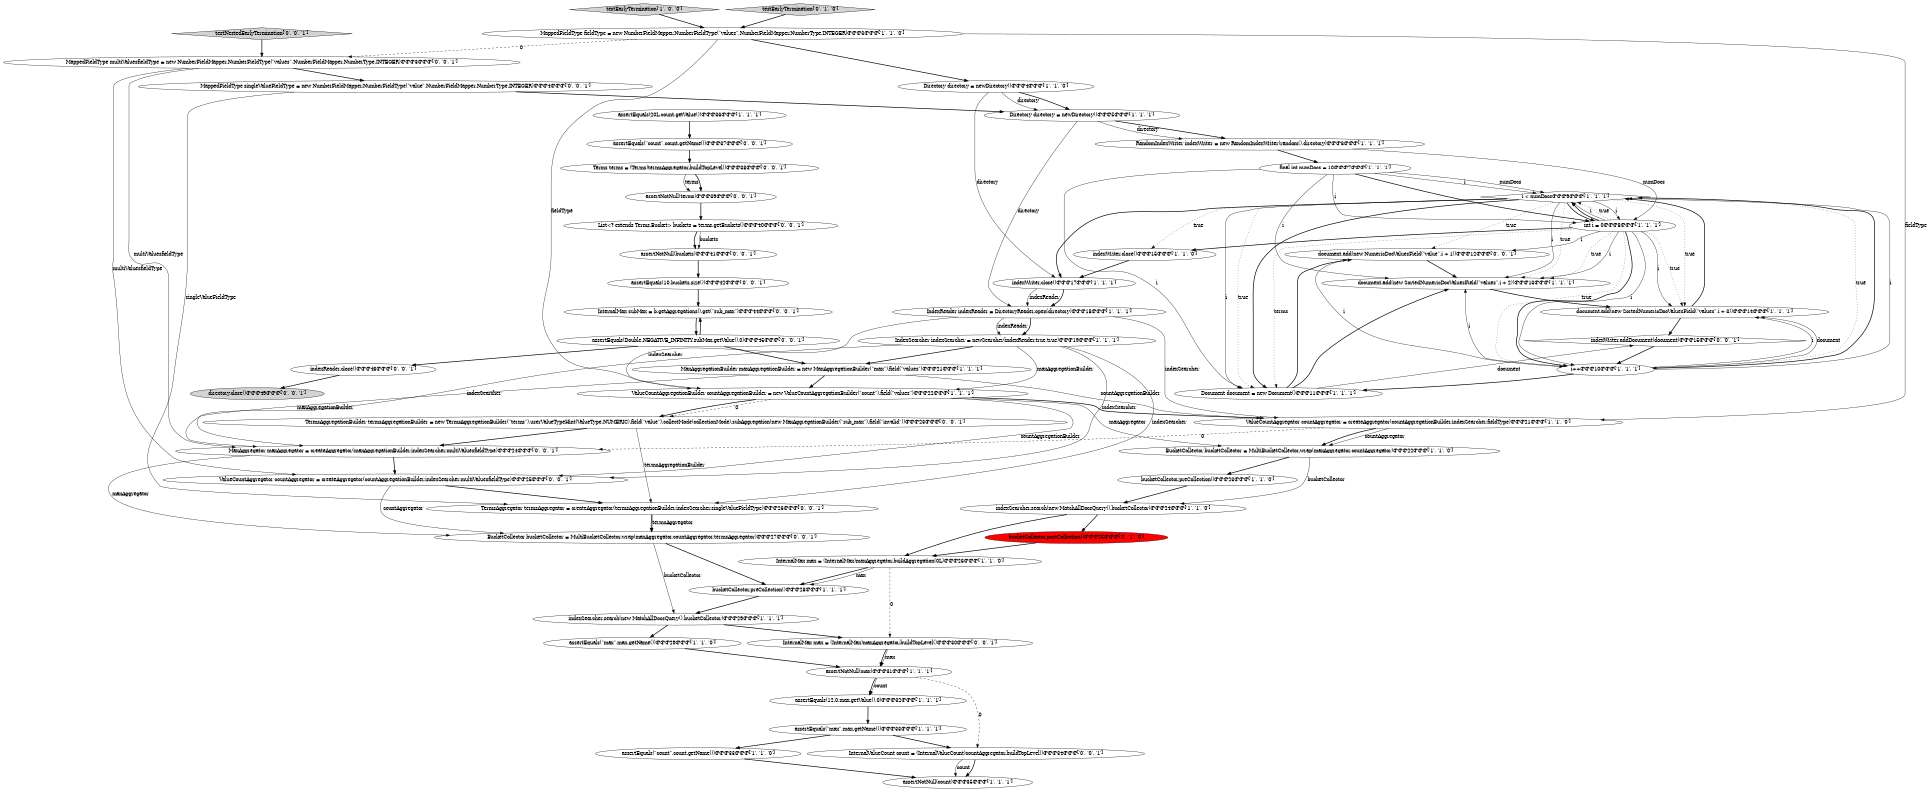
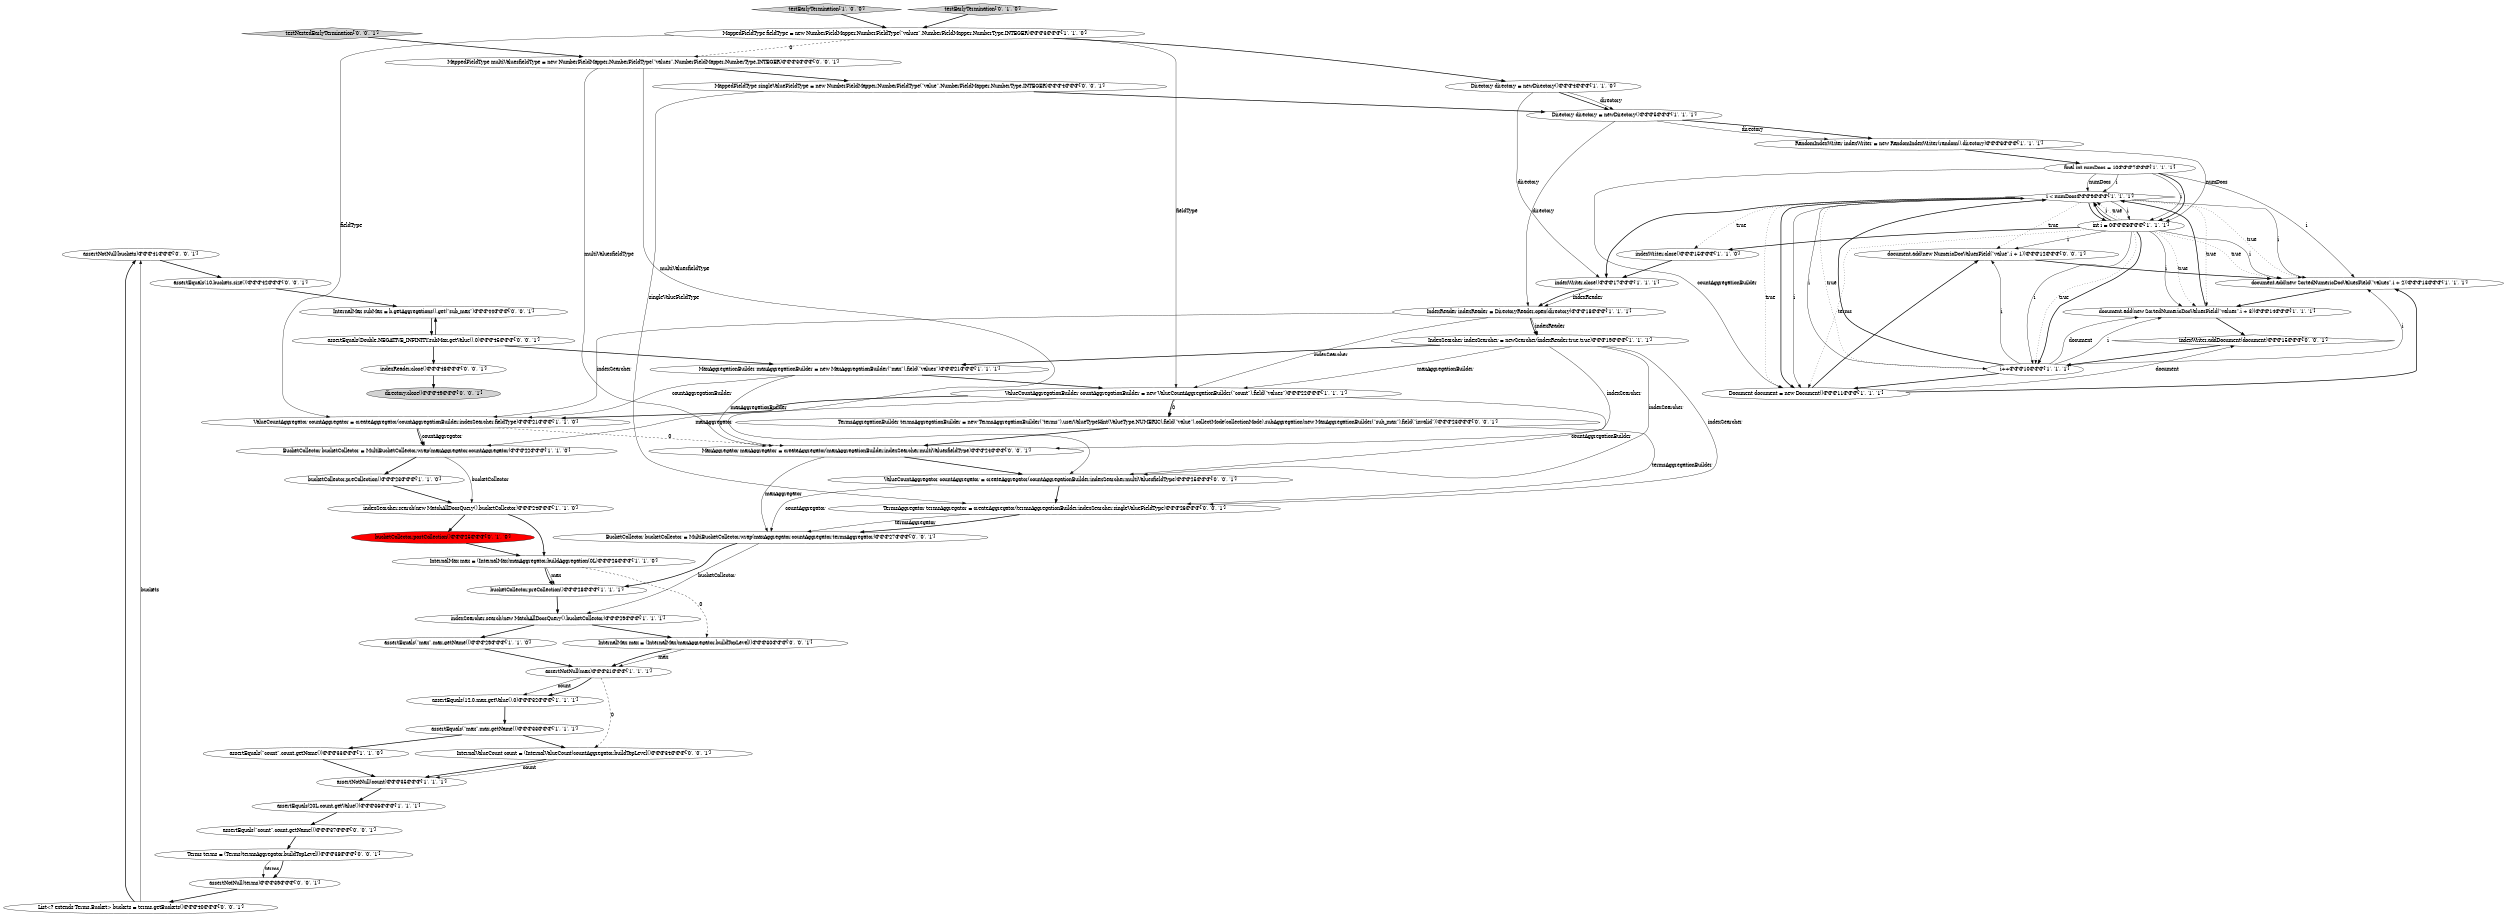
edge "final int numDocs = 10@@@7@@@['1', '1', '1']" -> "Document document = new Document()@@@11@@@['1', '1', '1']": label "i" -> "countAggregationBuilder"
edge "assertNotNull(count)@@@35@@@['1', '1', '1']" -> "assertEquals(20L,count.getValue())@@@36@@@['1', '1', '1']": added
